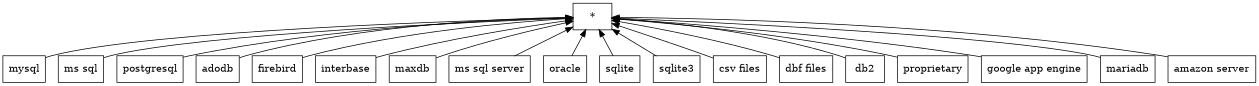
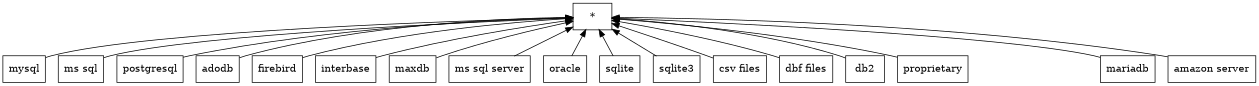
node "google app engine": removed
